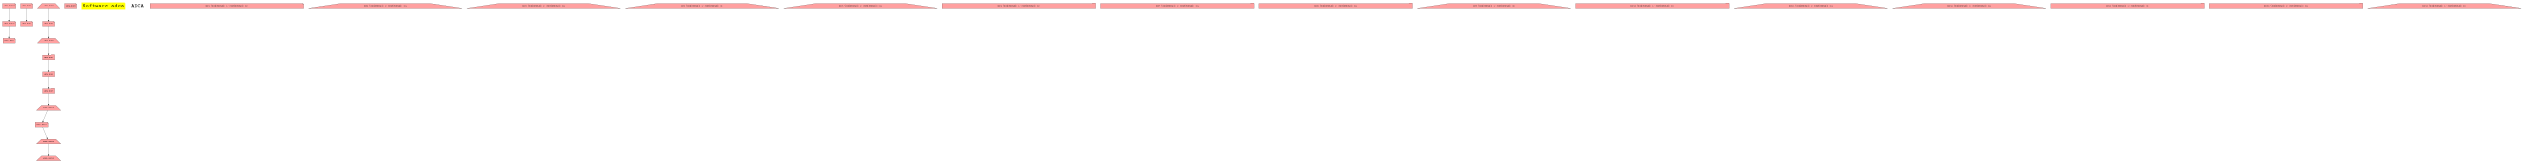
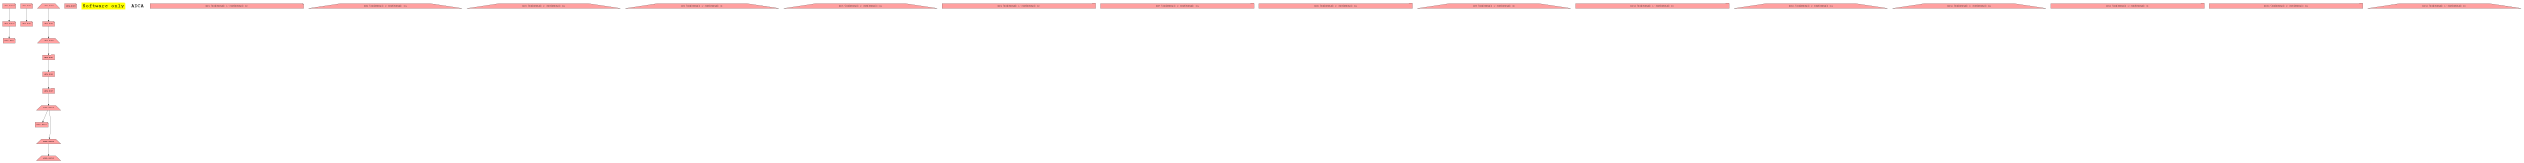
node "Software adca": label "Software adca" -> "Software only"
edge "ADCA SOC11" -> "ADCA SOC12": now "ADCA SOC10" -> "ADCA SOC12"
